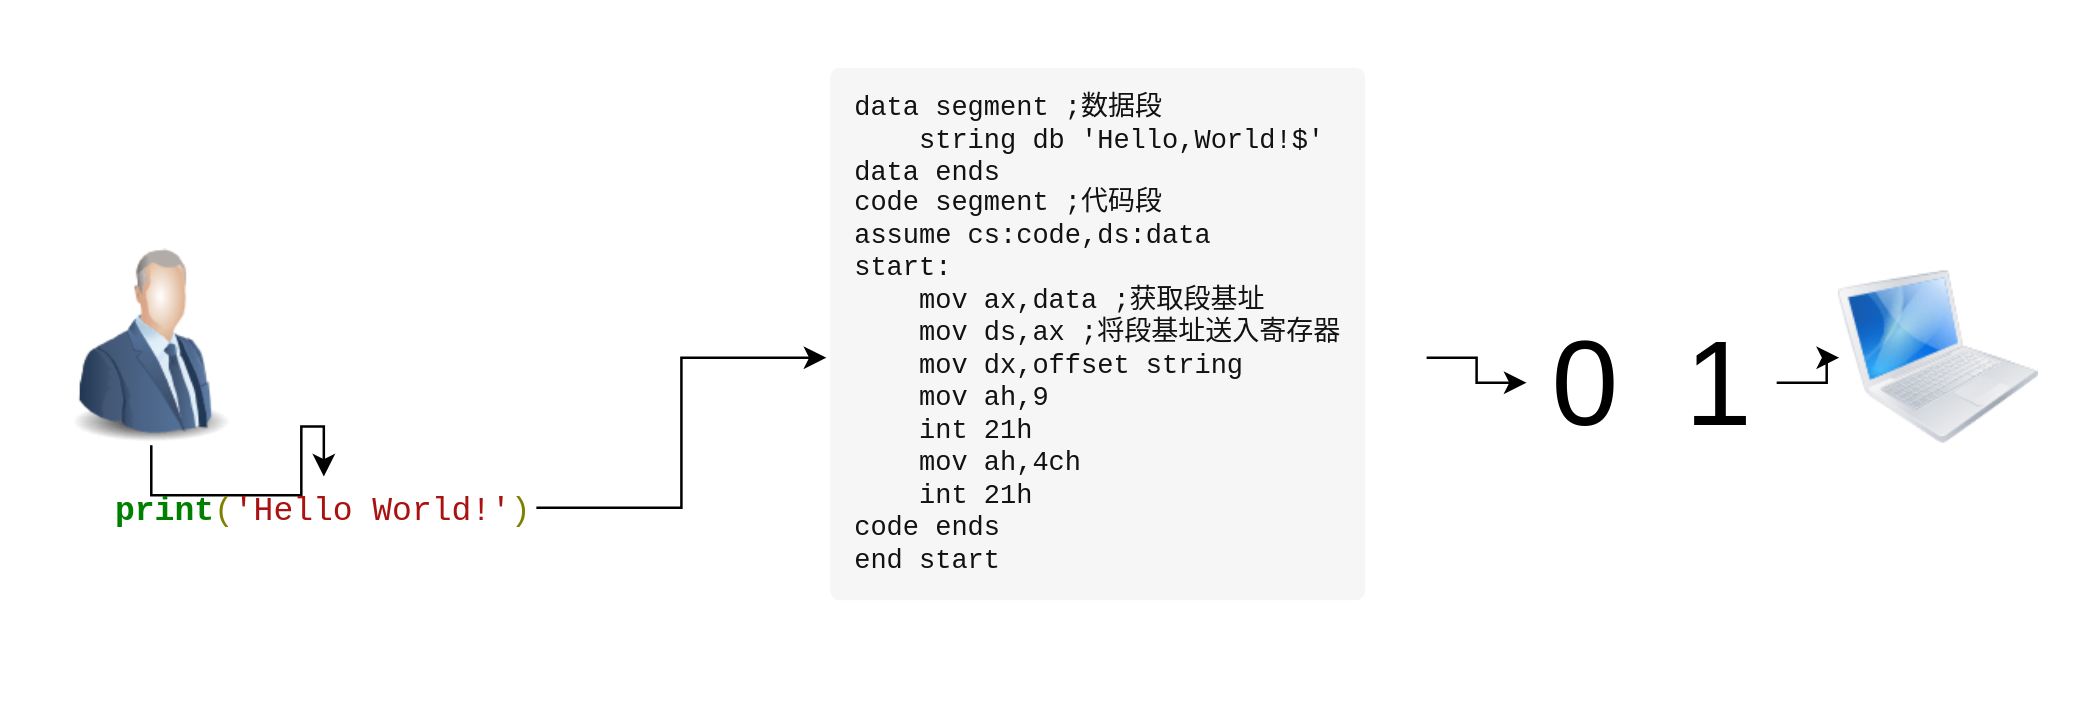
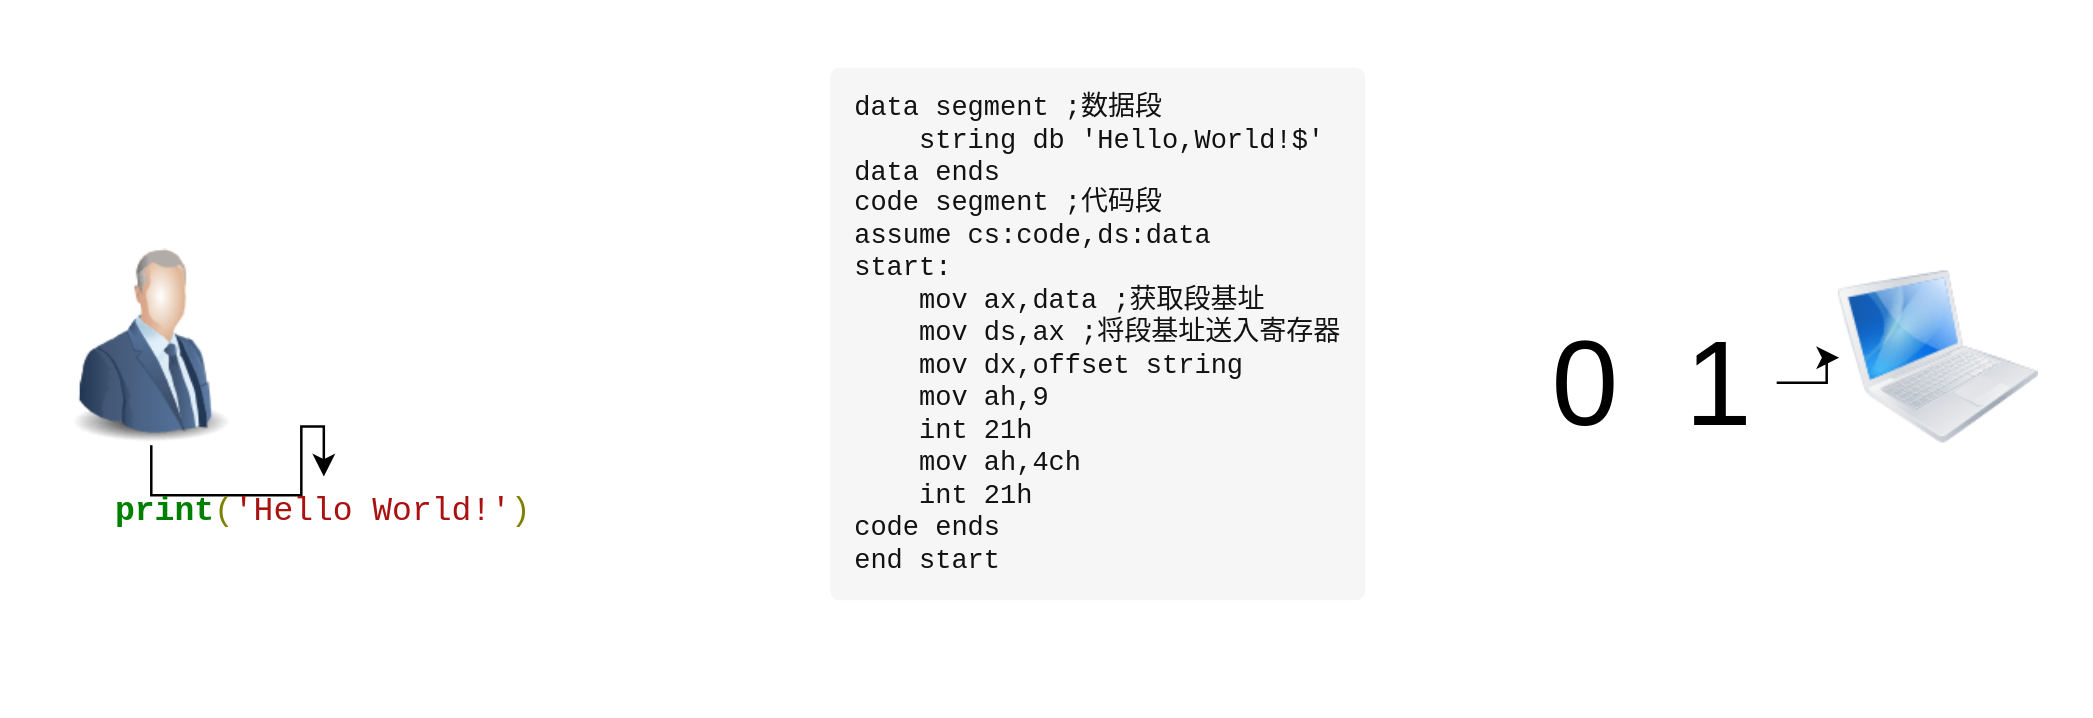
edge "data segment ;数据段 string db 'Hello,World!$' data ends code segment ;代码段 assume cs:code,ds:data start: mov ax,data ;获取段基址 mov ds,ax ;将段基址送入寄存器 mov dx,offset string mov ah,9 int 21h mov ah,4ch int 21h code ends end start" -> "0 1": removed
edge "print('Hello World!')" -> "data segment ;数据段 string db 'Hello,World!$' data ends code segment ;代码段 assume cs:code,ds:data start: mov ax,data ;获取段基址 mov ds,ax ;将段基址送入寄存器 mov dx,offset string mov ah,9 int 21h mov ah,4ch int 21h code ends end start": removed
